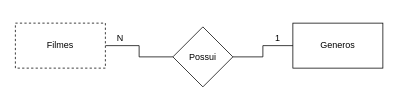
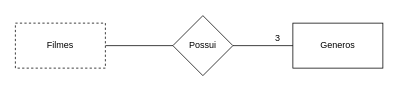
node "N": removed
node "1": label "1" -> "3"
node "Possui": moved (203, 57) -> (203, 45)
